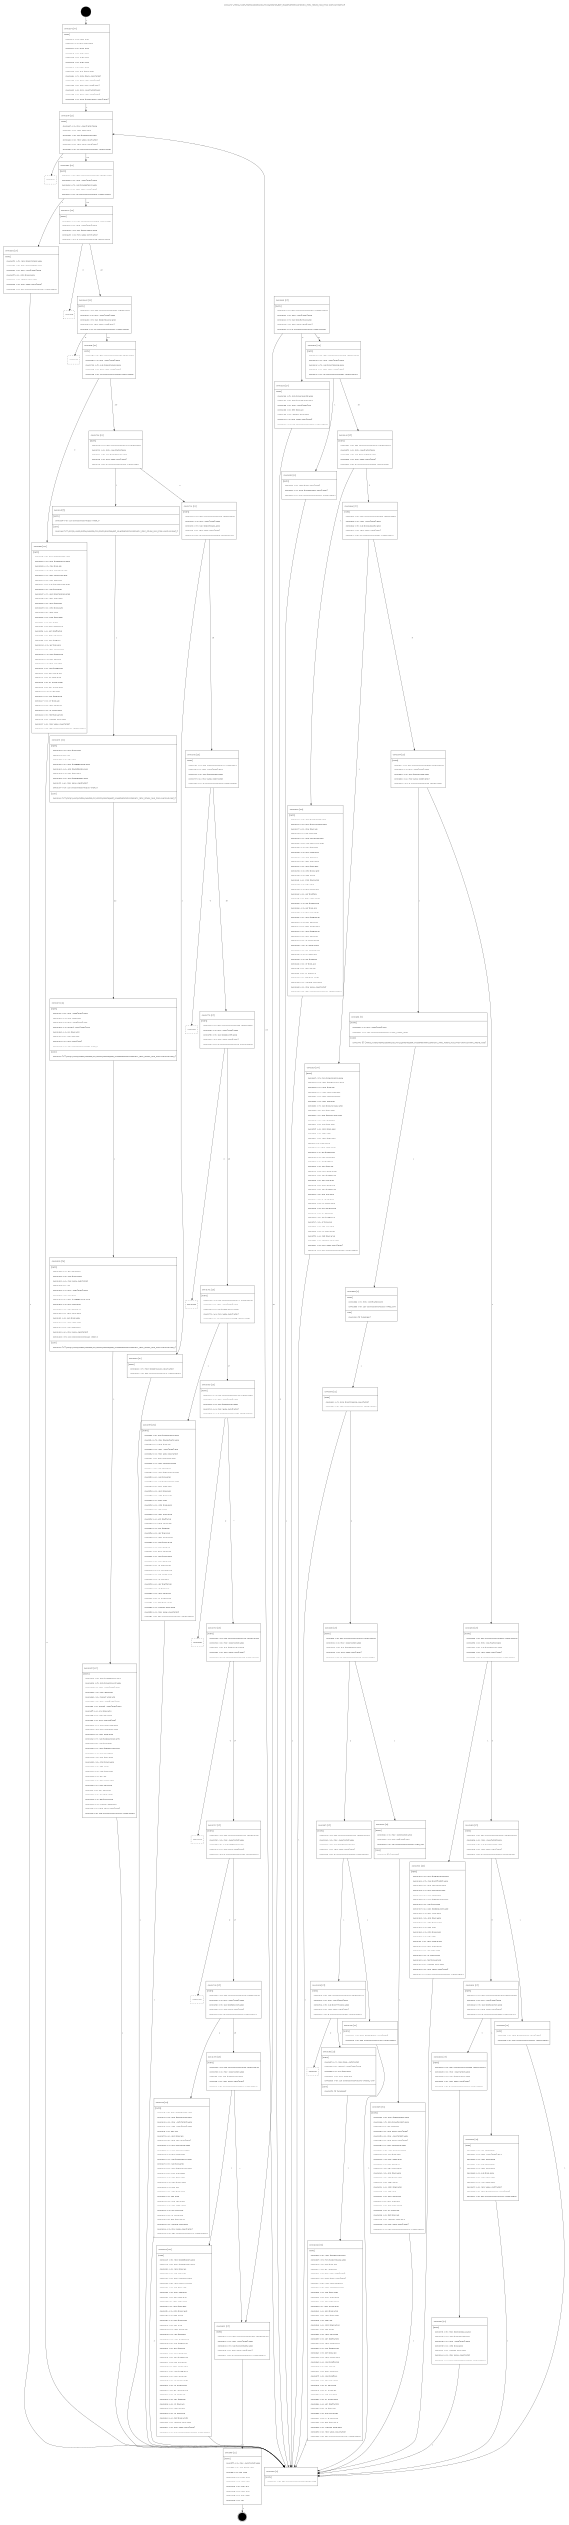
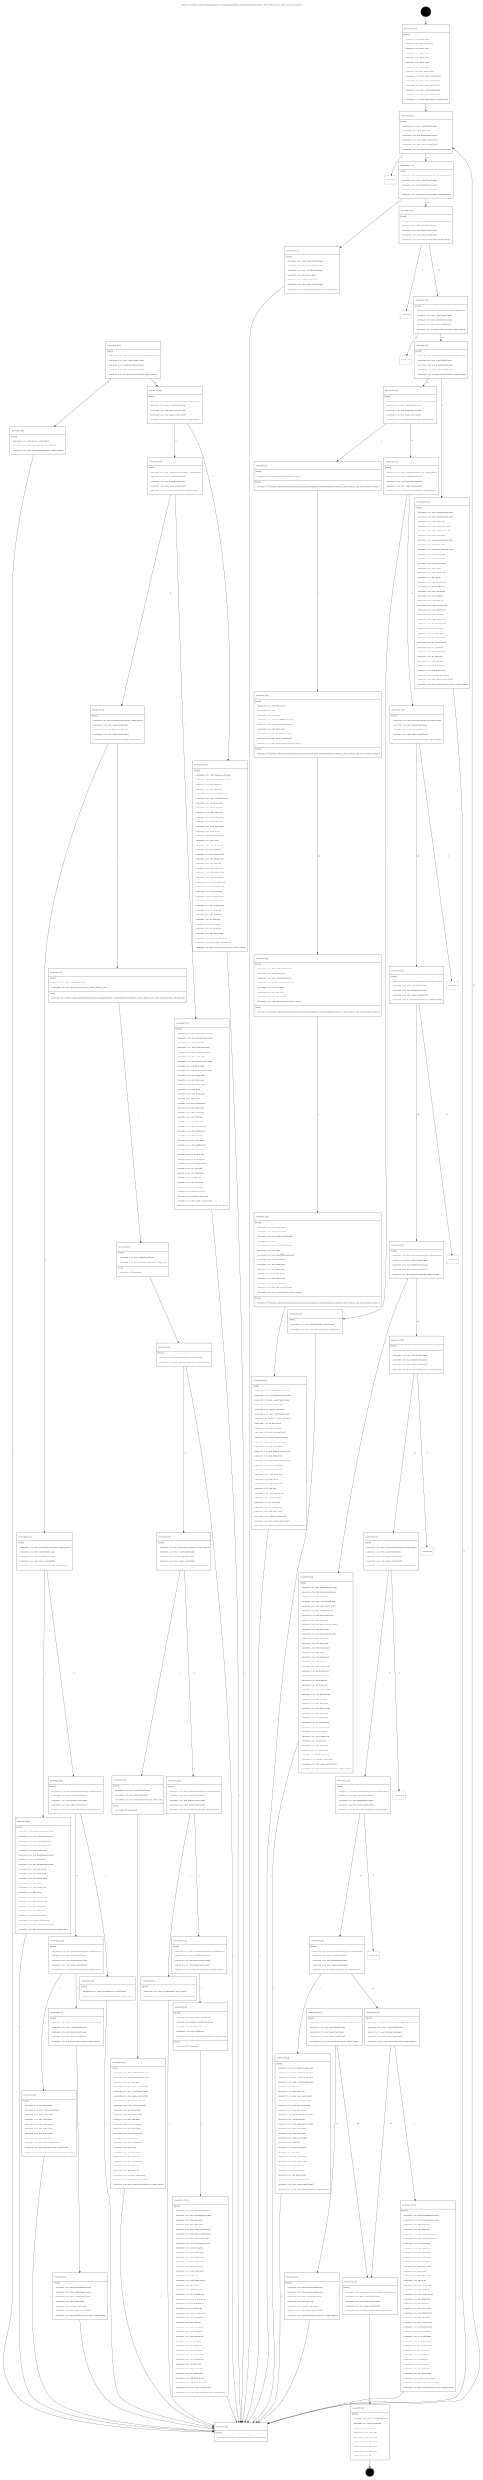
edge "0x40181b [25]" -> "0x401834 [25]": removed, label "11"
node "0x401947": removed
